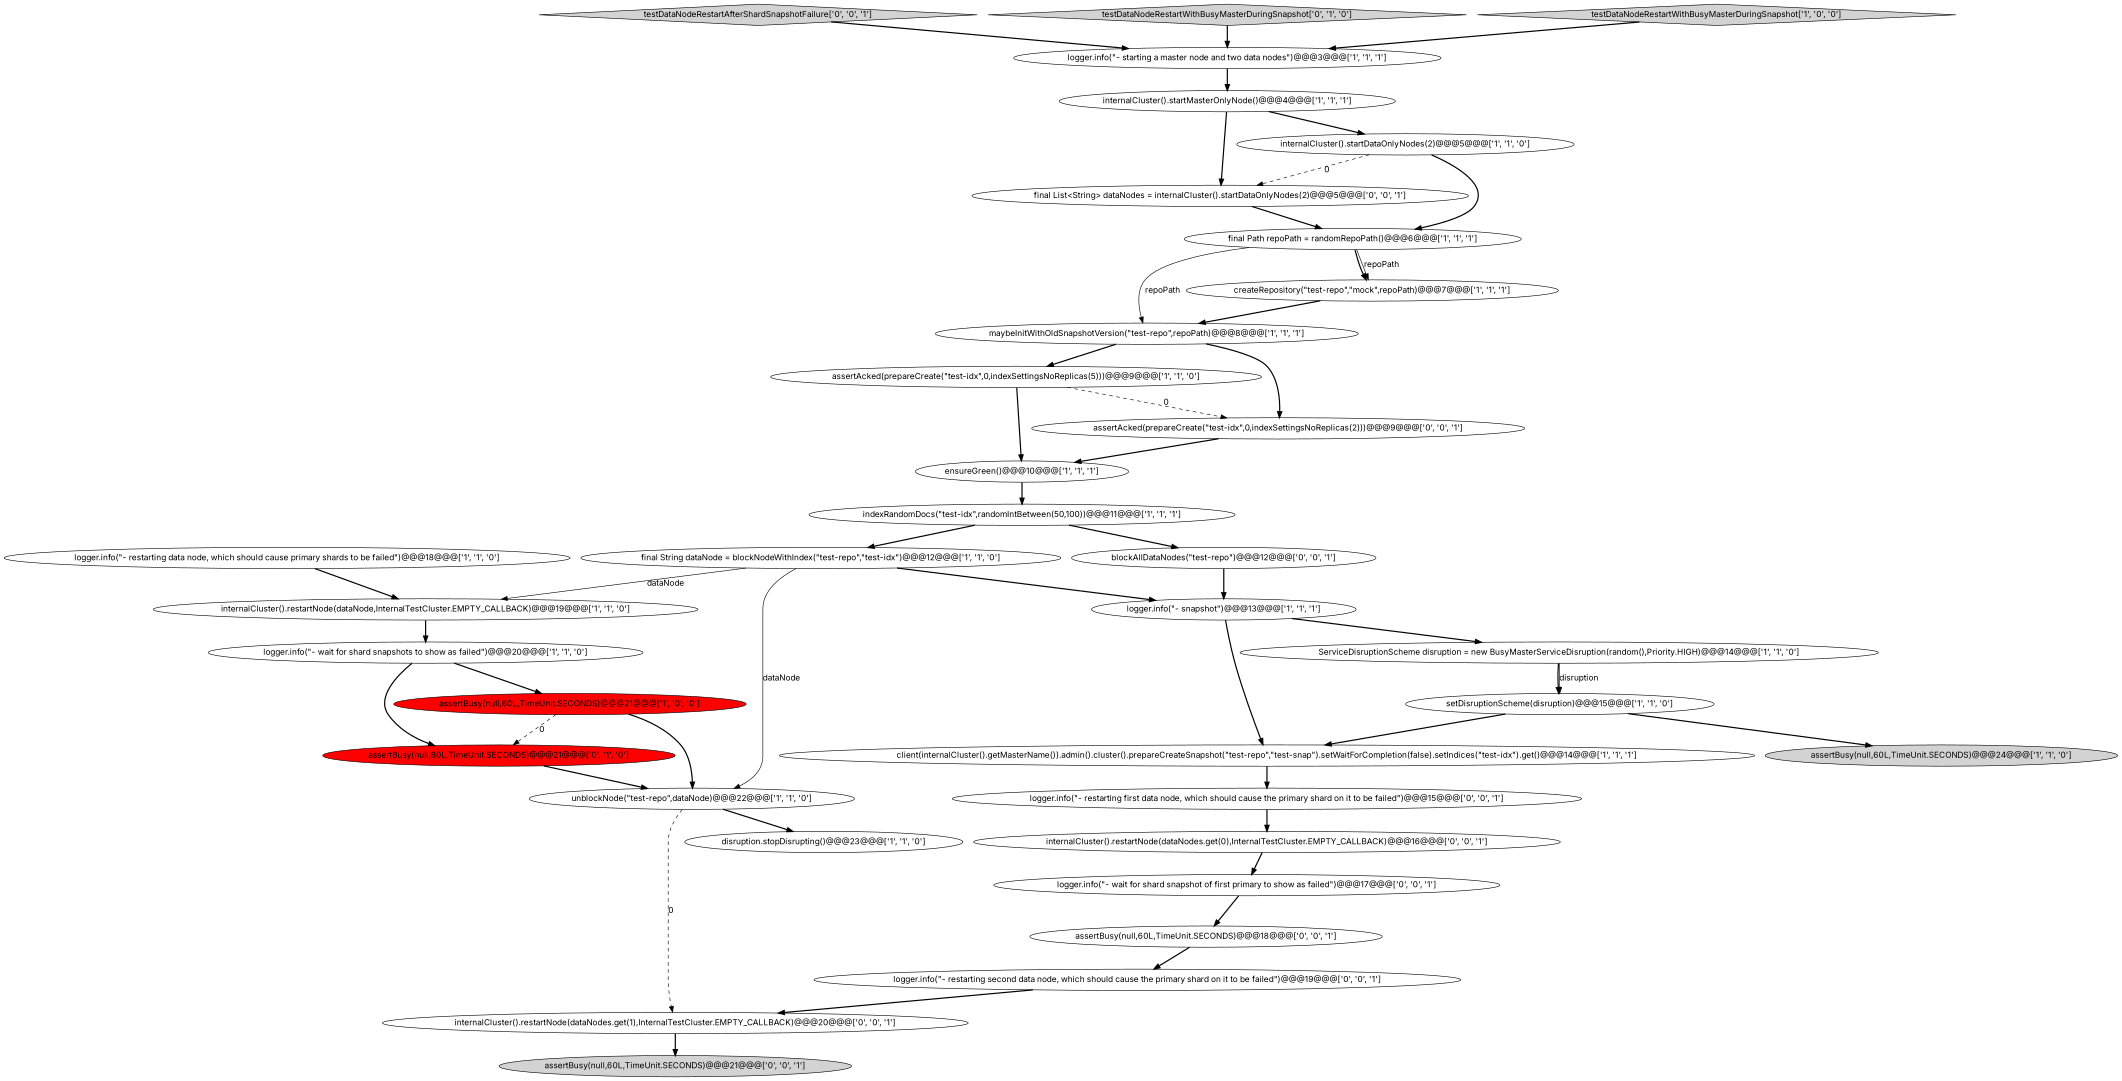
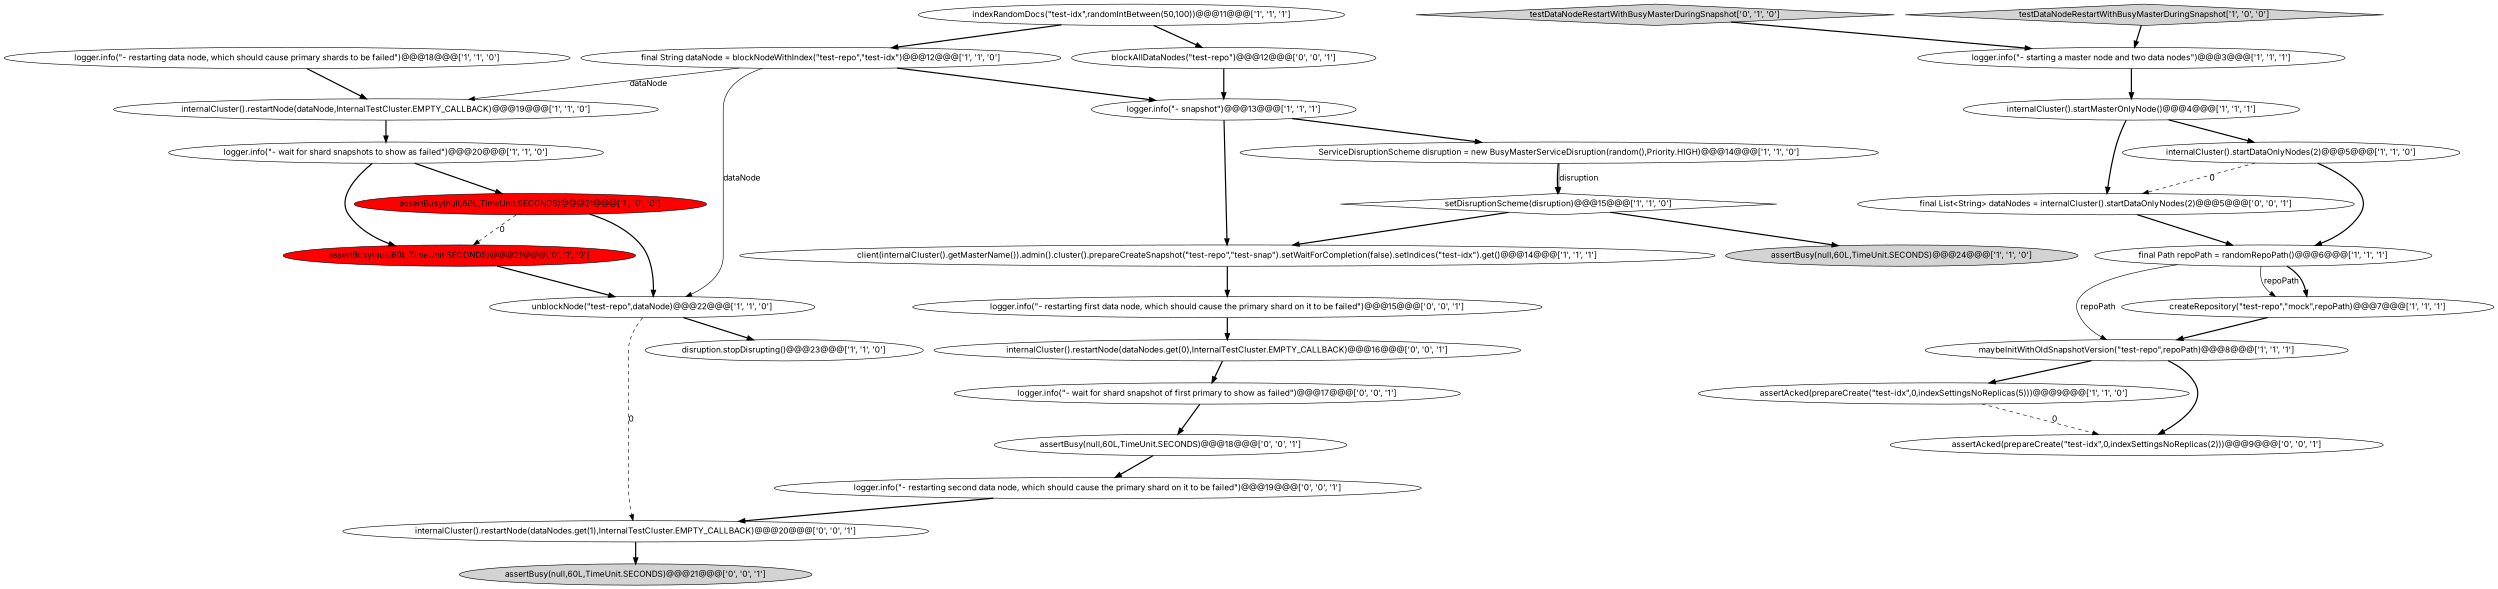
node "testDataNodeRestartAfterShardSnapshotFailure['0', '0', '1']": removed
node "ensureGreen()@@@10@@@['1', '1', '1']": removed
node "setDisruptionScheme(disruption)@@@15@@@['1', '1', '0']": shape ellipse -> diamond
